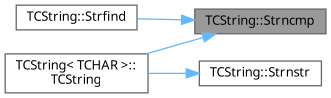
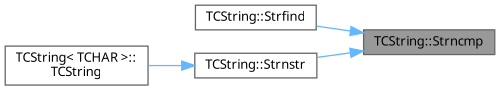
edge "TCString< TCHAR >:: TCString" -> "TCString::Strncmp": now "TCString::Strnstr" -> "TCString::Strncmp"
